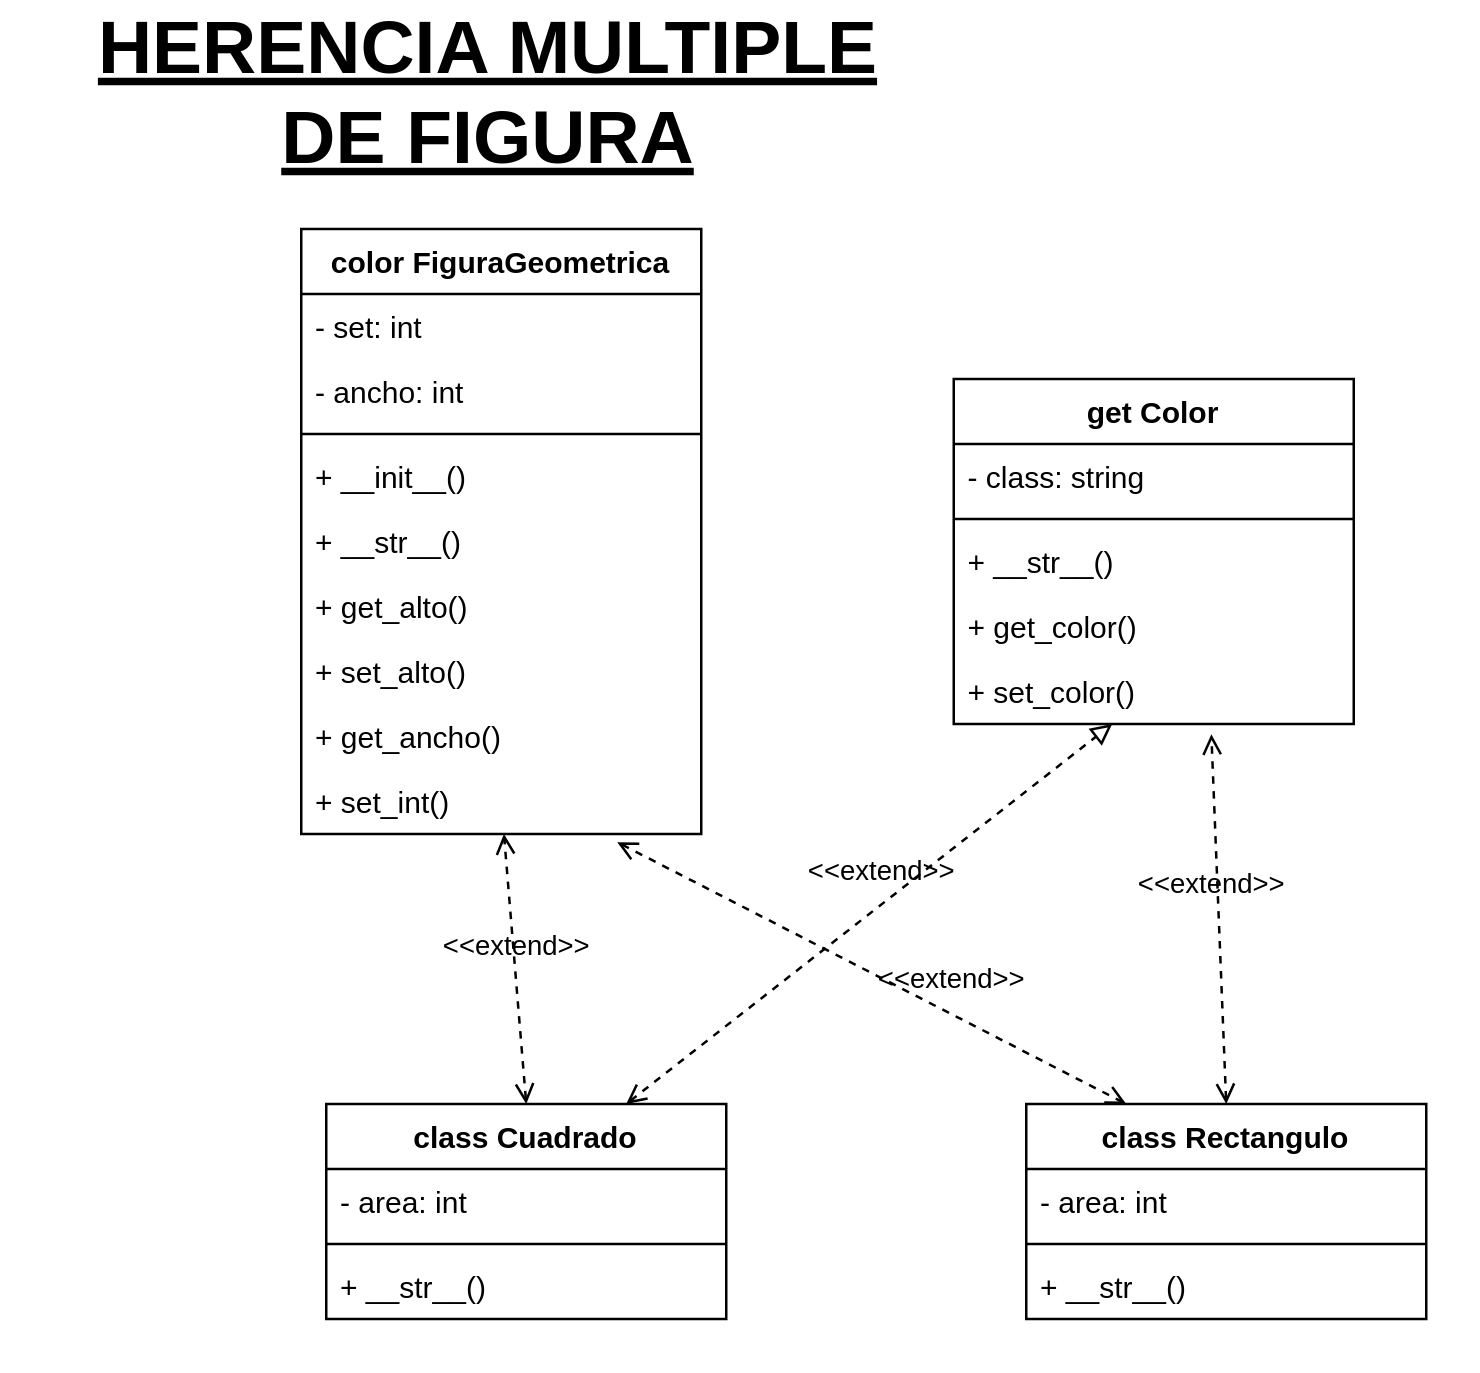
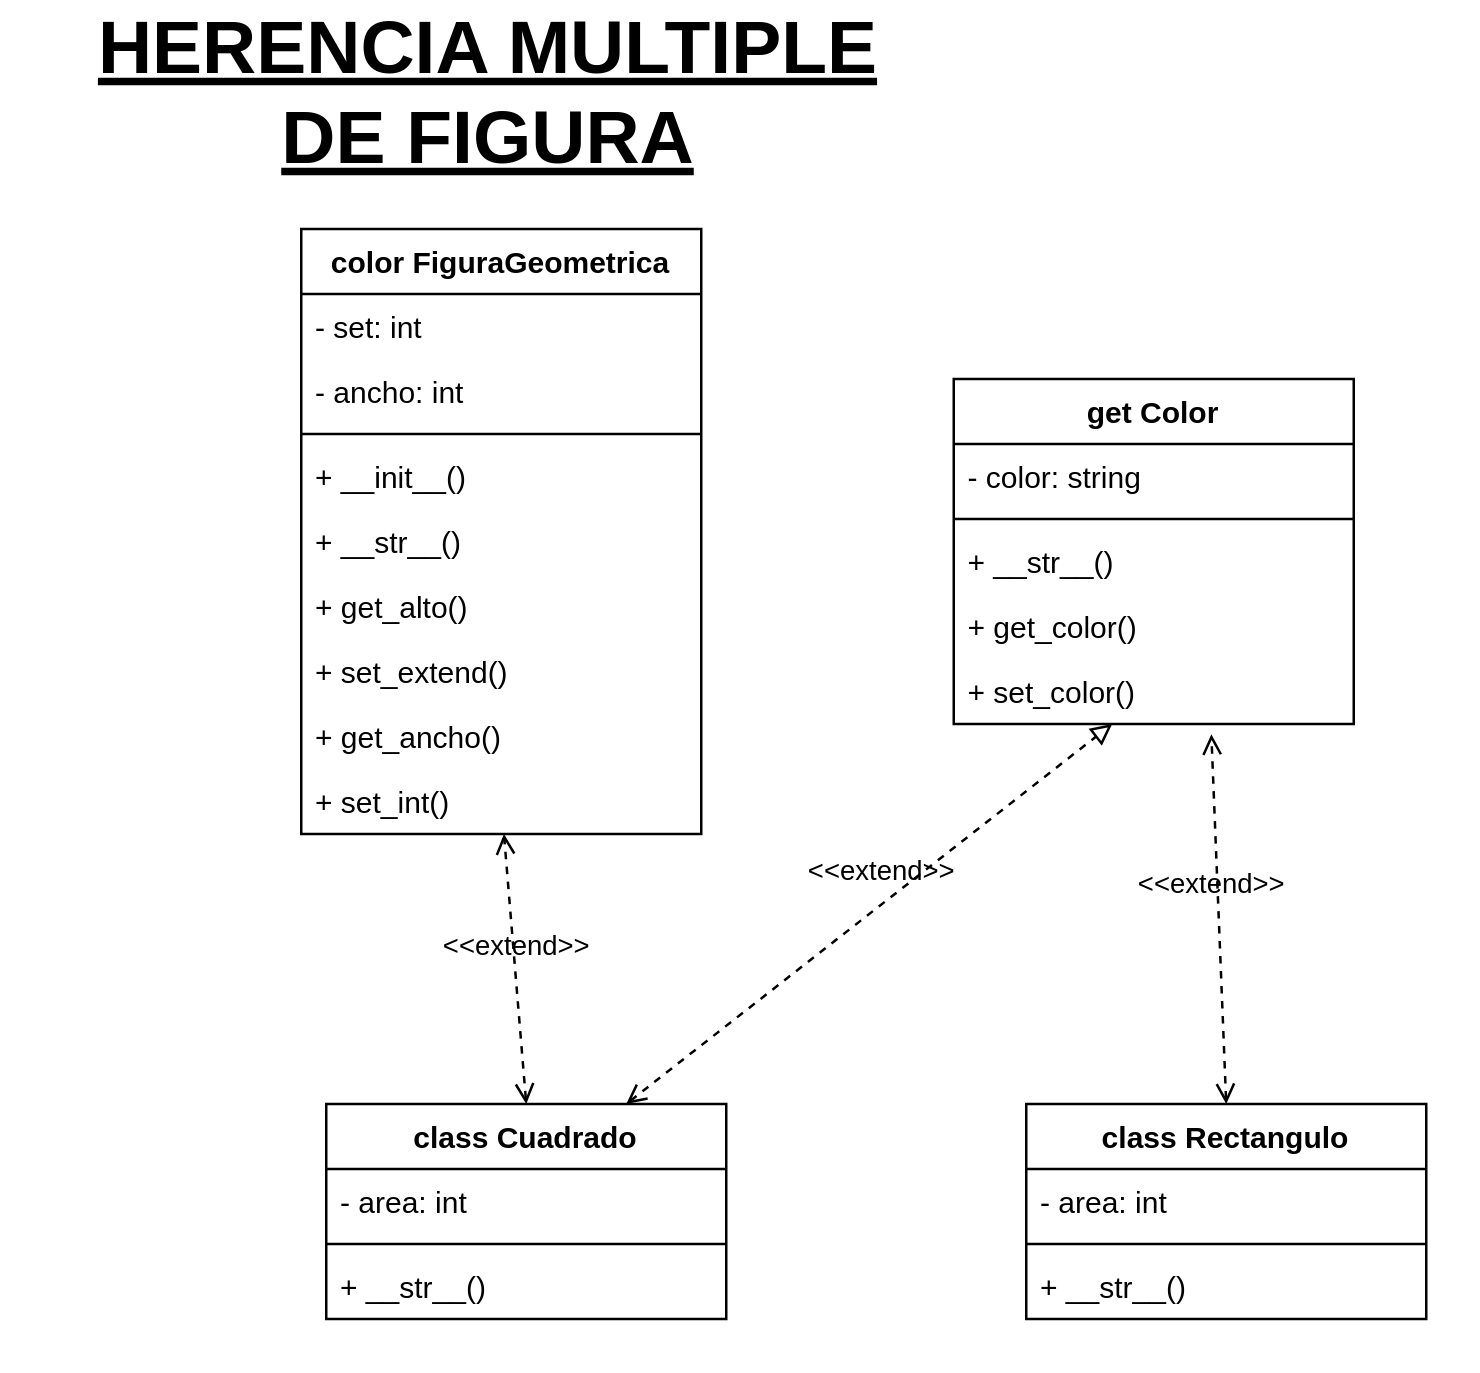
node "- class: string": label "- class: string" -> "- color: string"
node "+ set_alto()": label "+ set_alto()" -> "+ set_extend()"
edge "+ set_int()" -- "class Rectangulo": removed, label "<<extend>>"
